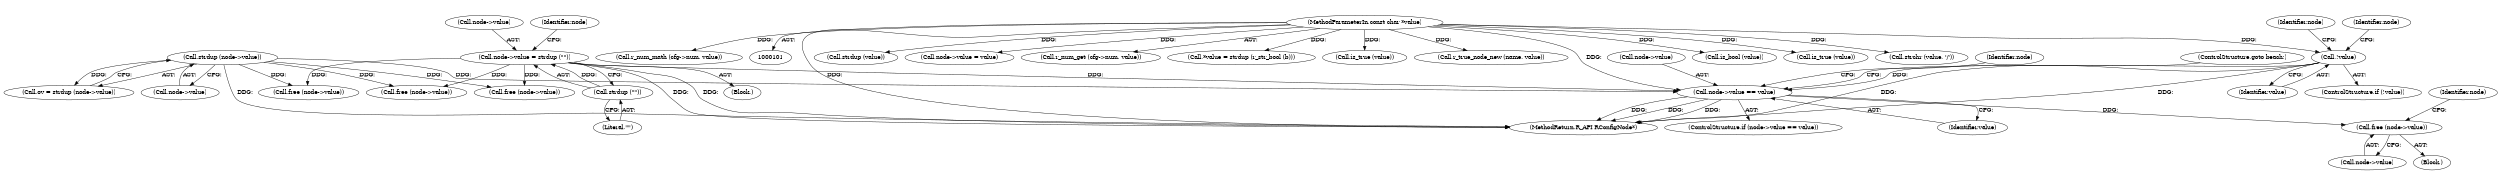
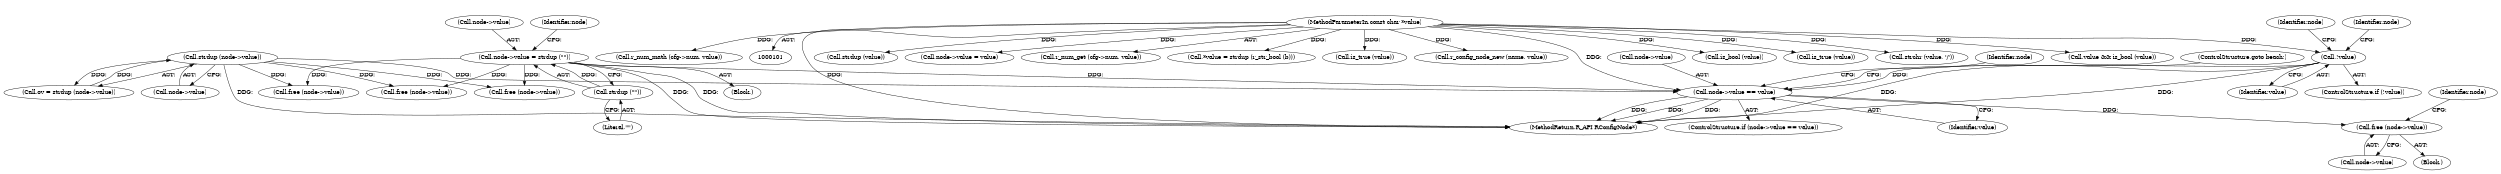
node "(Call,r_true_node_new (name, value))": label "(Call,r_true_node_new (name, value))" -> "(Call,r_config_node_new (name, value))"
node "(Call,value && is_bool (value))": added
edge "(Call,ov = strdup (node->value))" -> "(Call,strdup (node->value))": label "CFG: " -> "DDG: "
